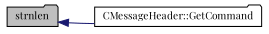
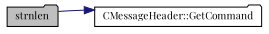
edge "CMessageHeader::GetCommand" -> "strnlen": reversed
